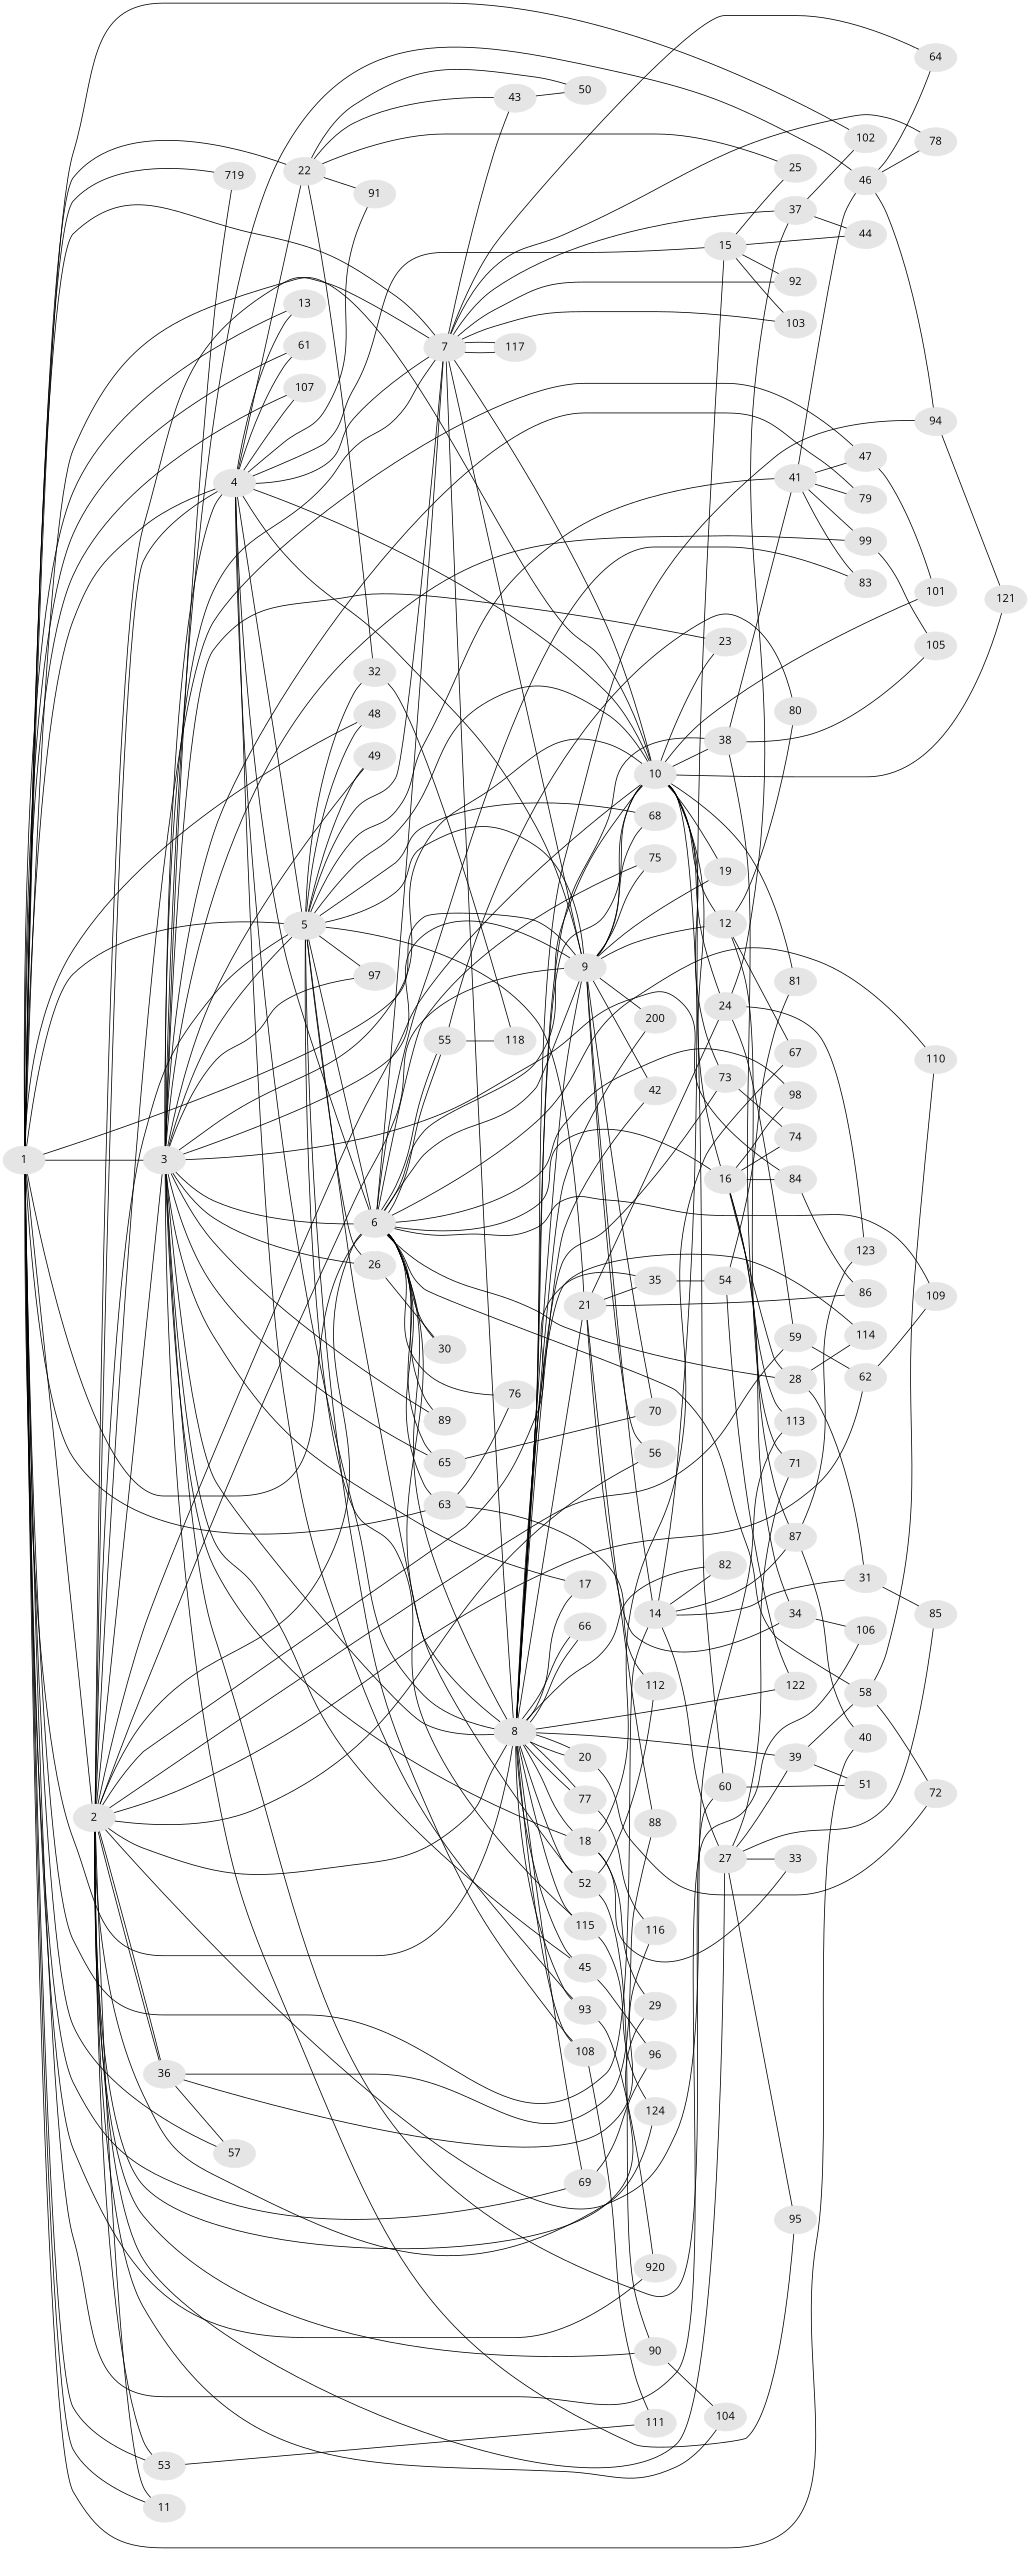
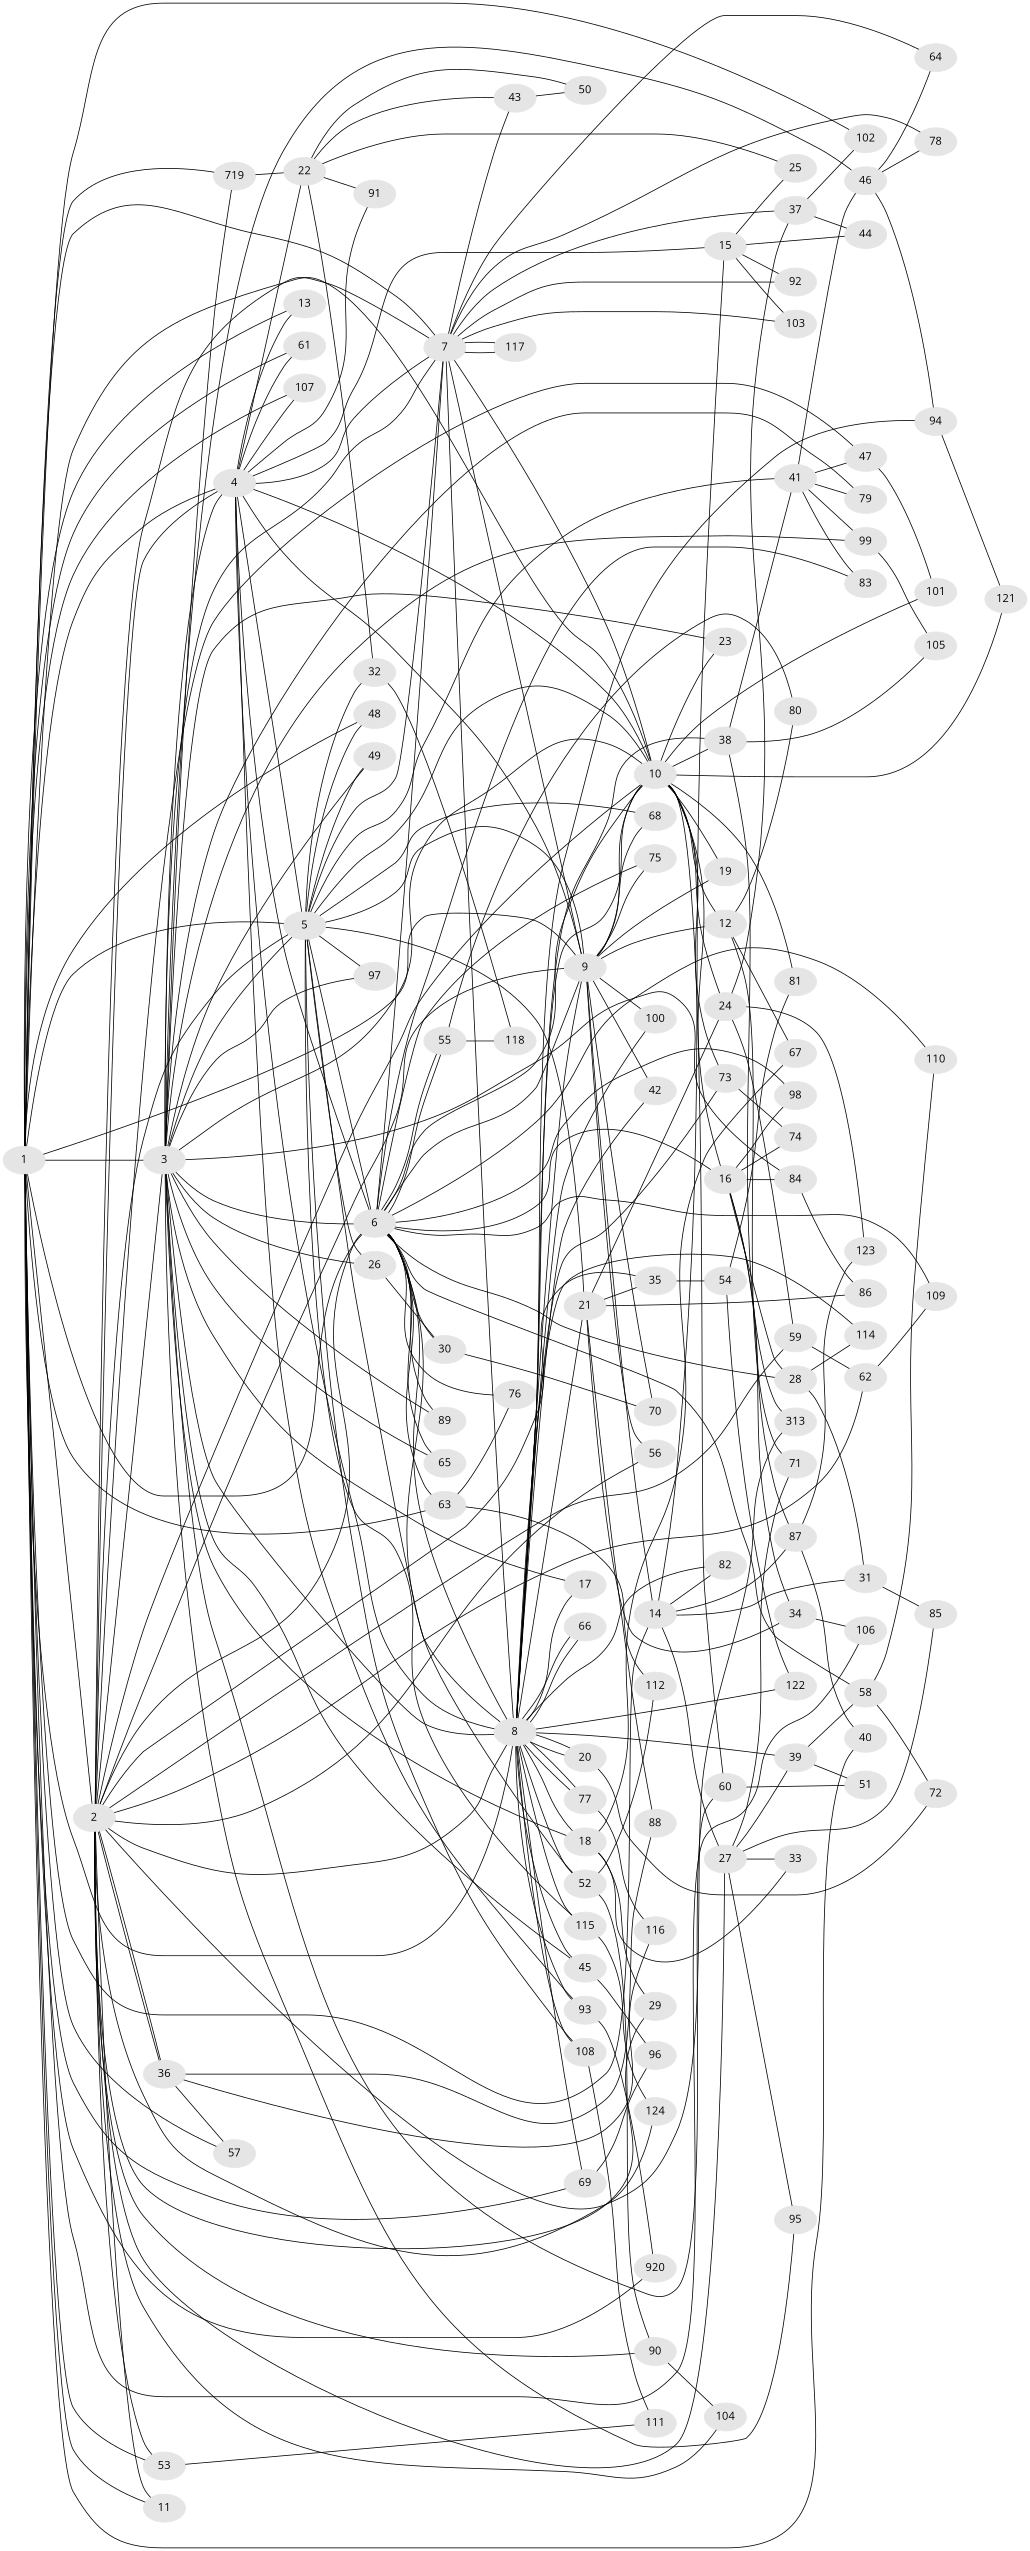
edge "22" -- "1": now "22" -- "719"
edge "9" -- "3": removed
node "200": label "200" -> "100"
node "113": label "113" -> "313"
edge "70" -- "65": now "70" -- "30"
